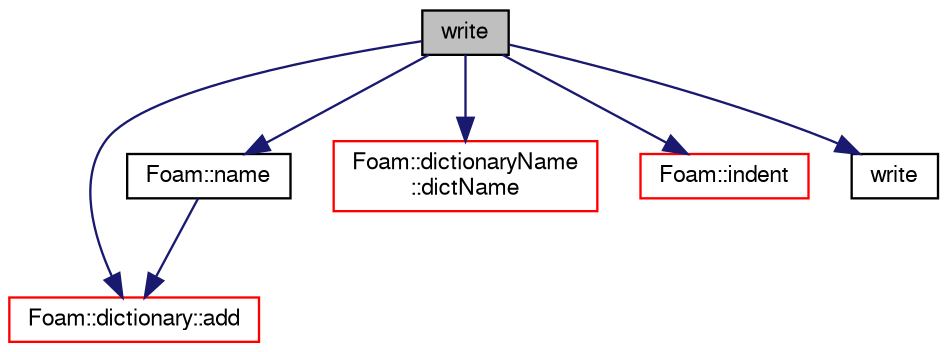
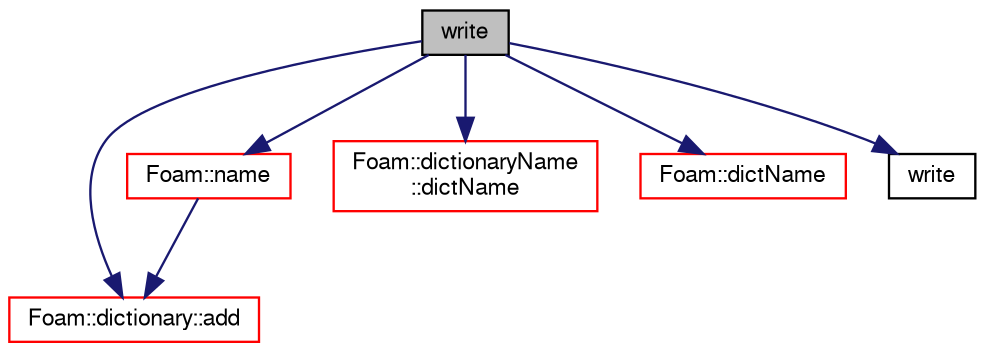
node "Foam::name": color black -> red
node "Foam::indent": label "Foam::indent" -> "Foam::dictName"
